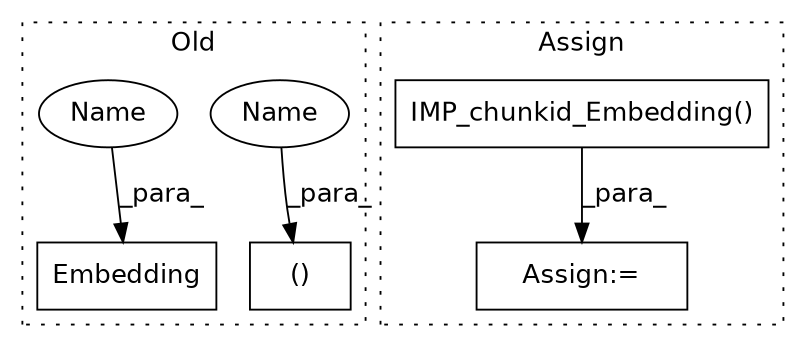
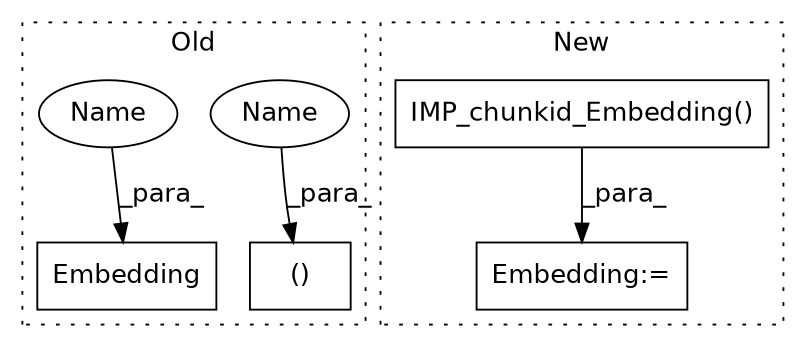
cluster "Assign": label "Assign" -> "New"
node "Assign:=": label "Assign:=" -> "Embedding:="
